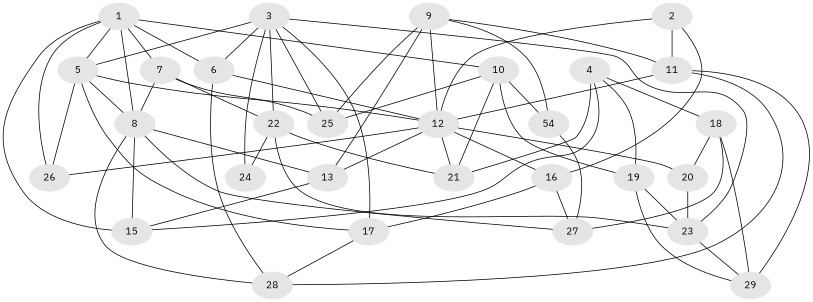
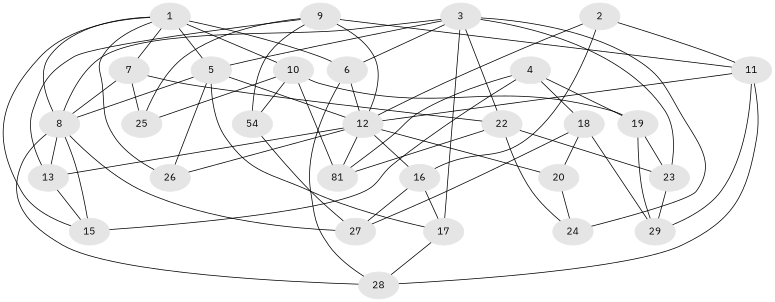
edge "3" -- "25": now "3" -- "8"
node "21": label "21" -> "81"
edge "20" -- "23": now "20" -- "24"
